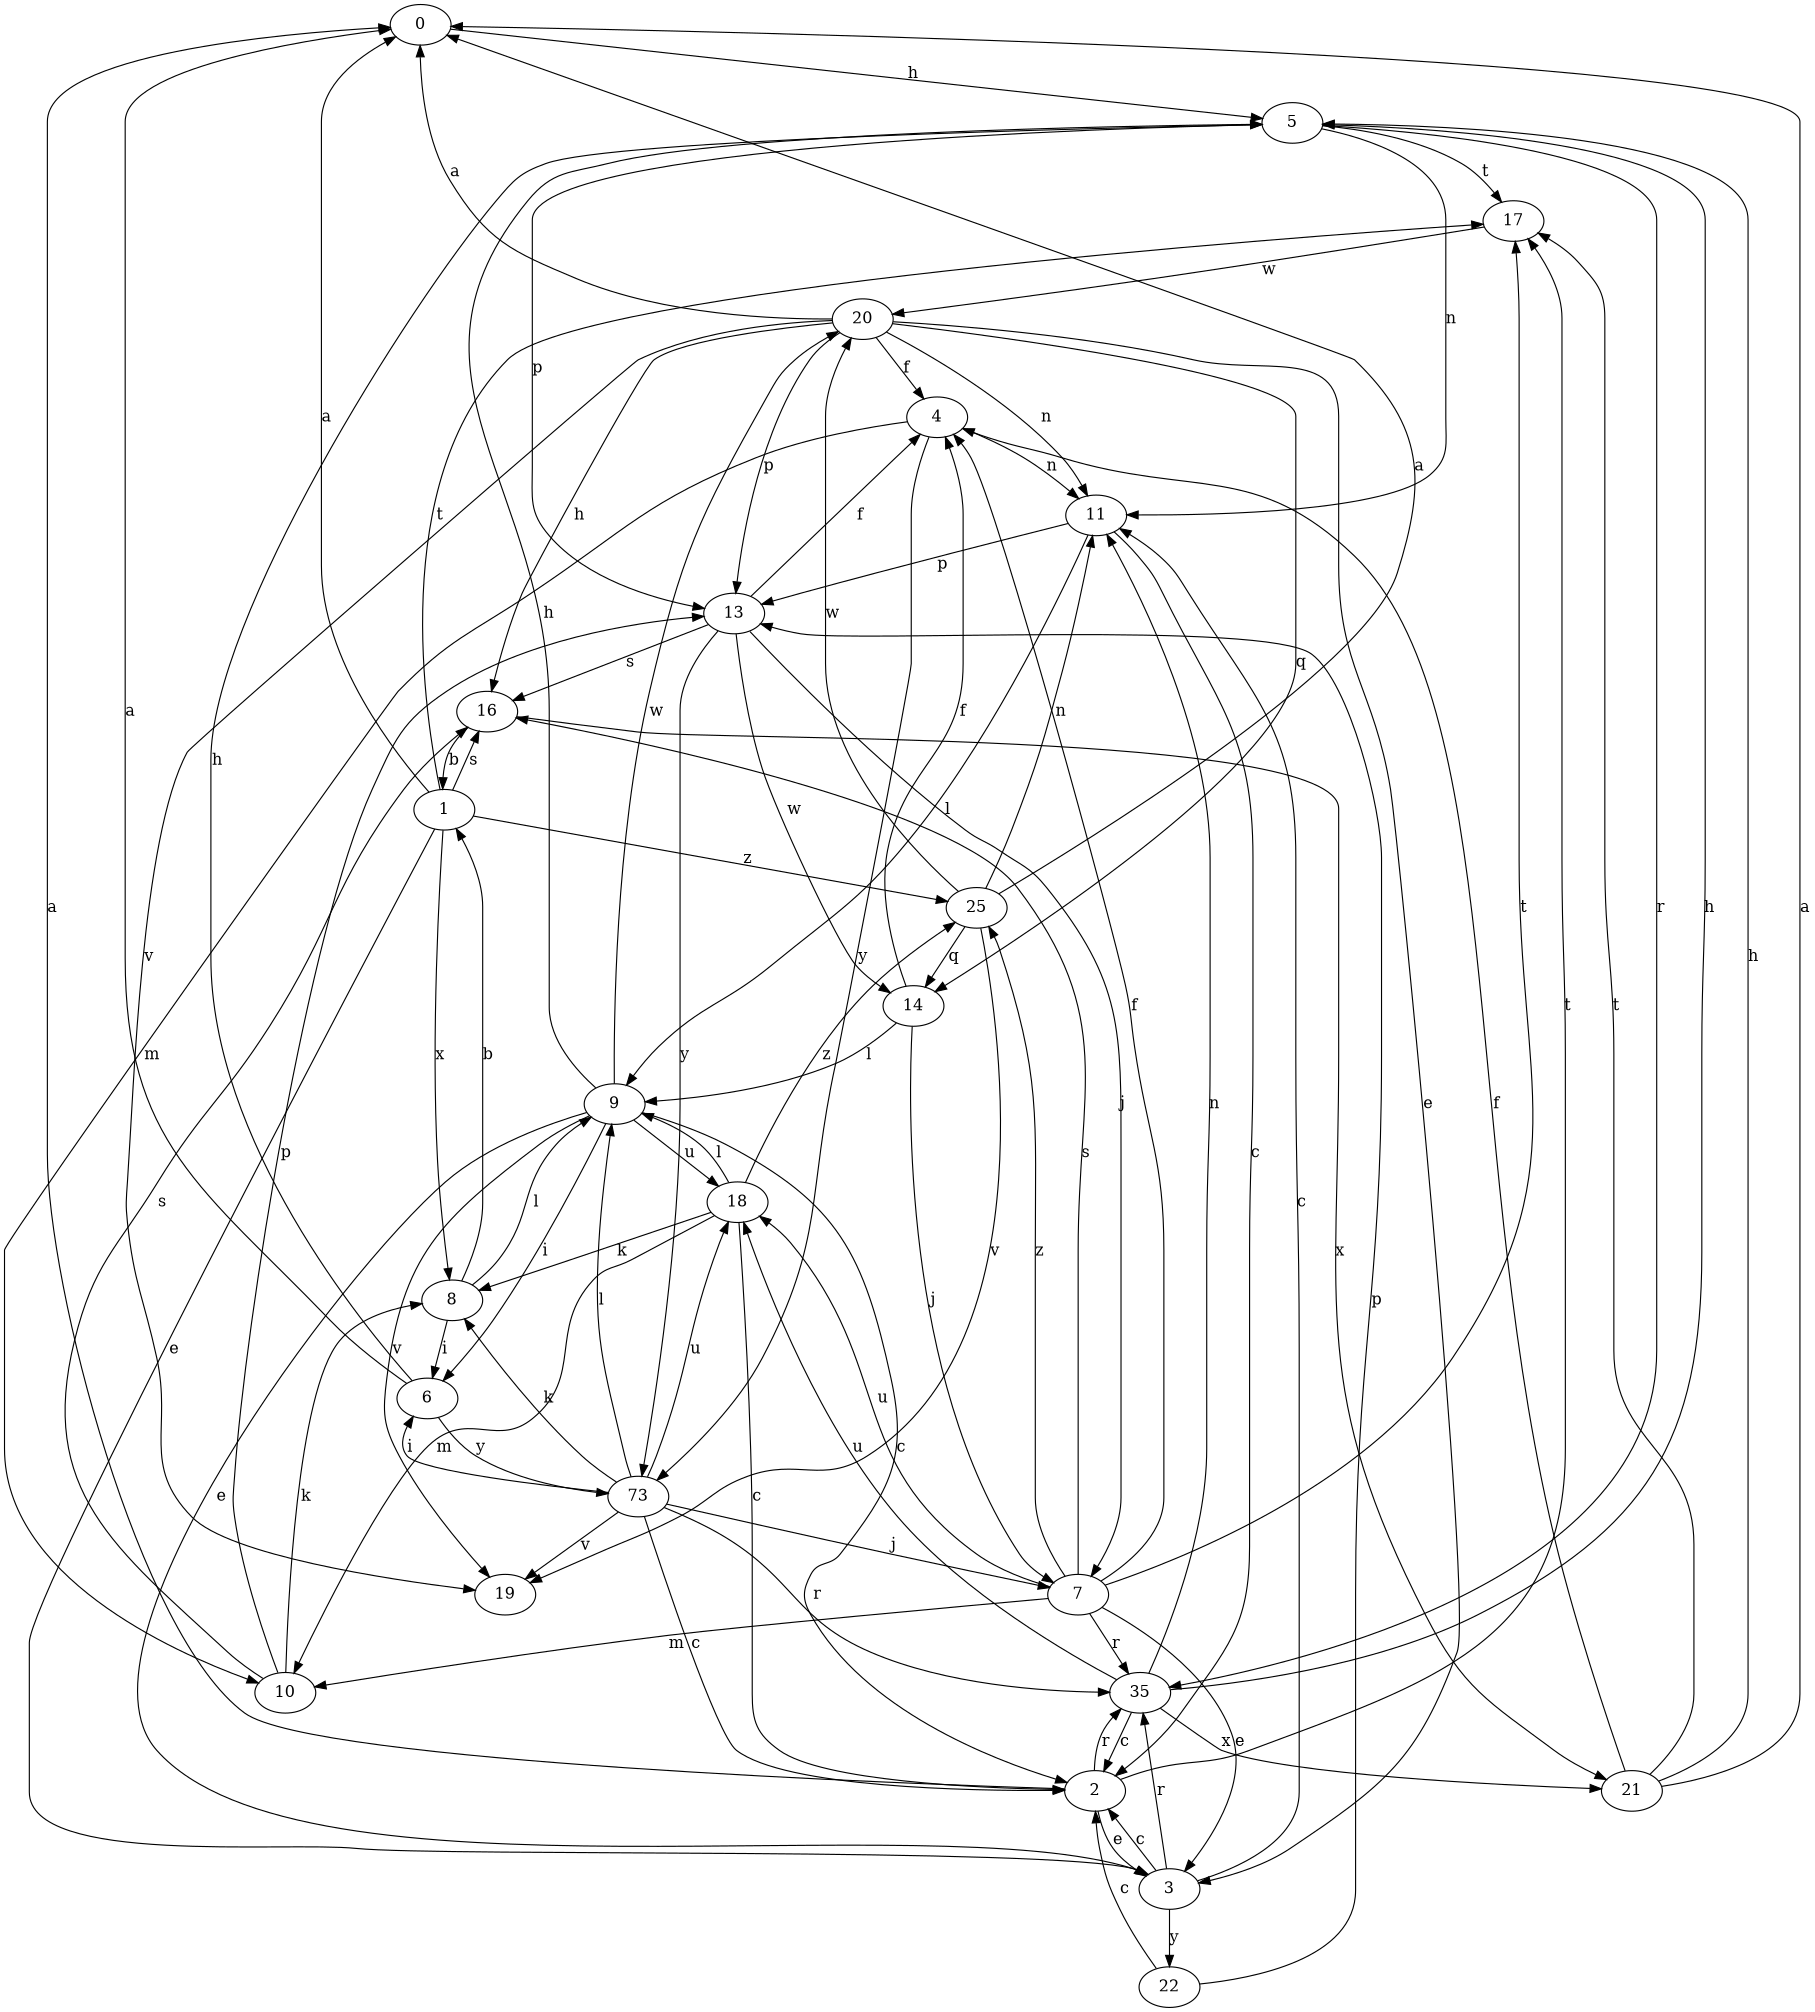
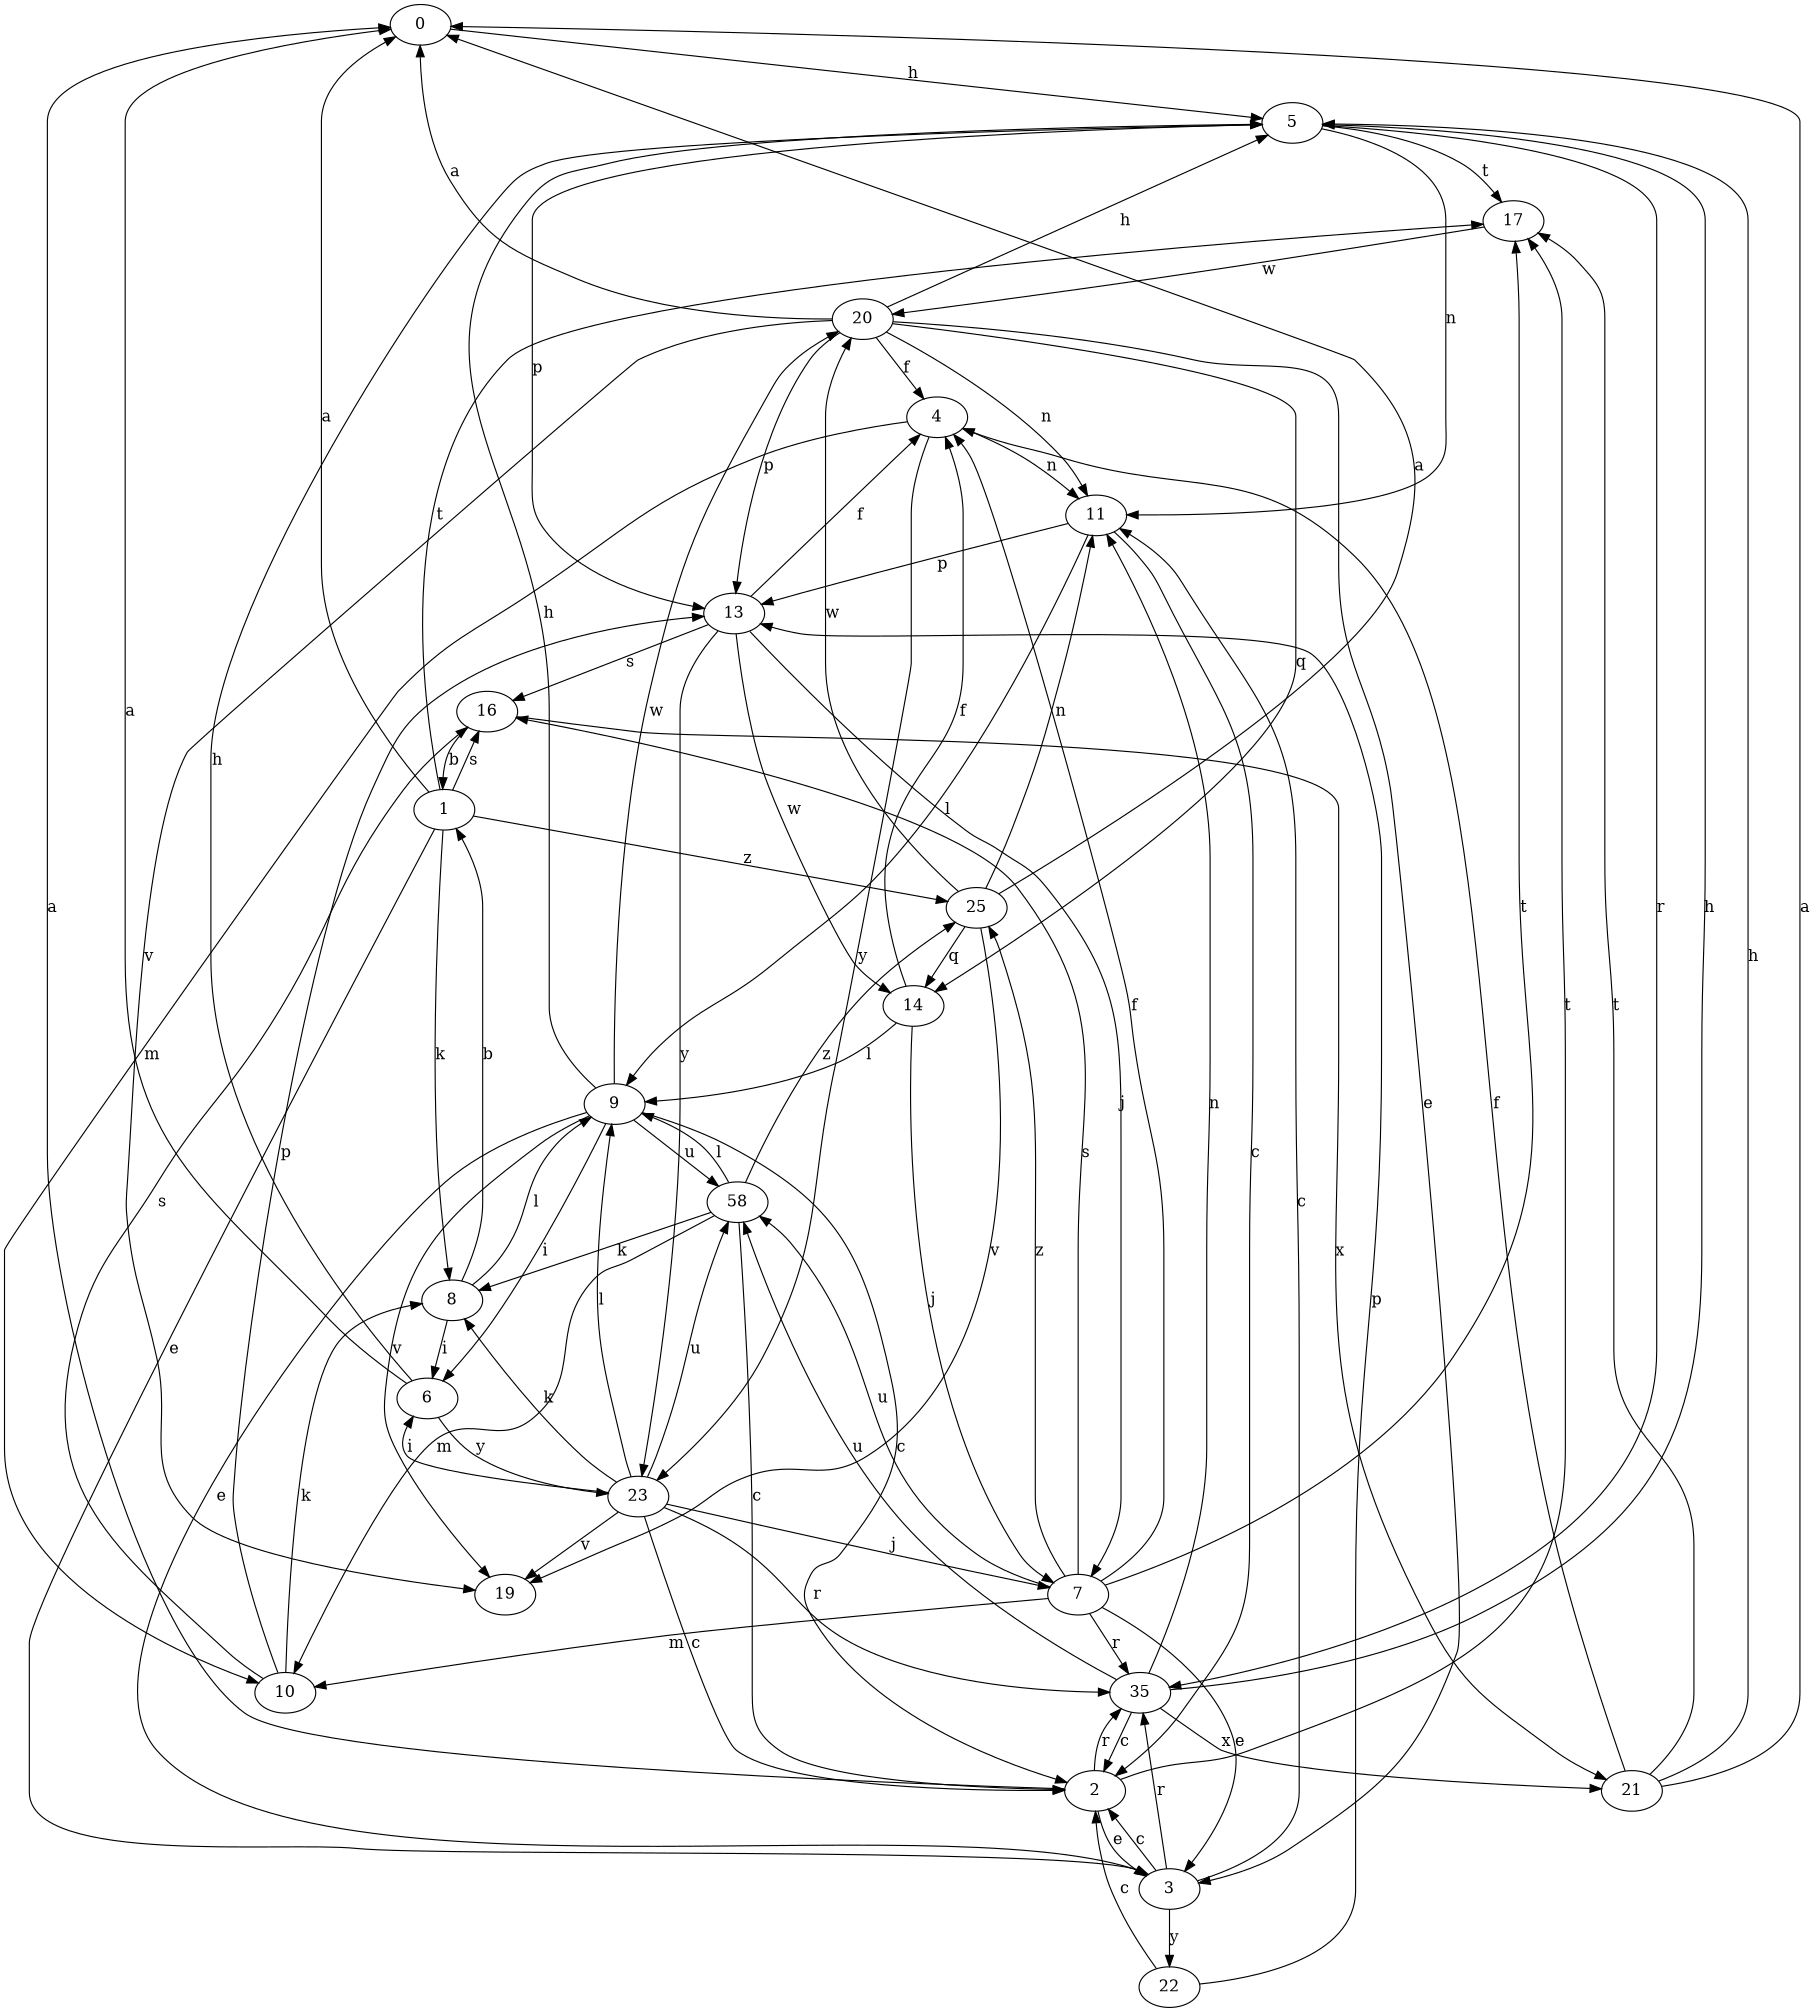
edge "20" -> "16": now "20" -> "5"
edge "1" -> "8": label "x" -> "k"
node "18": label "18" -> "58"
node "73": label "73" -> "23"
